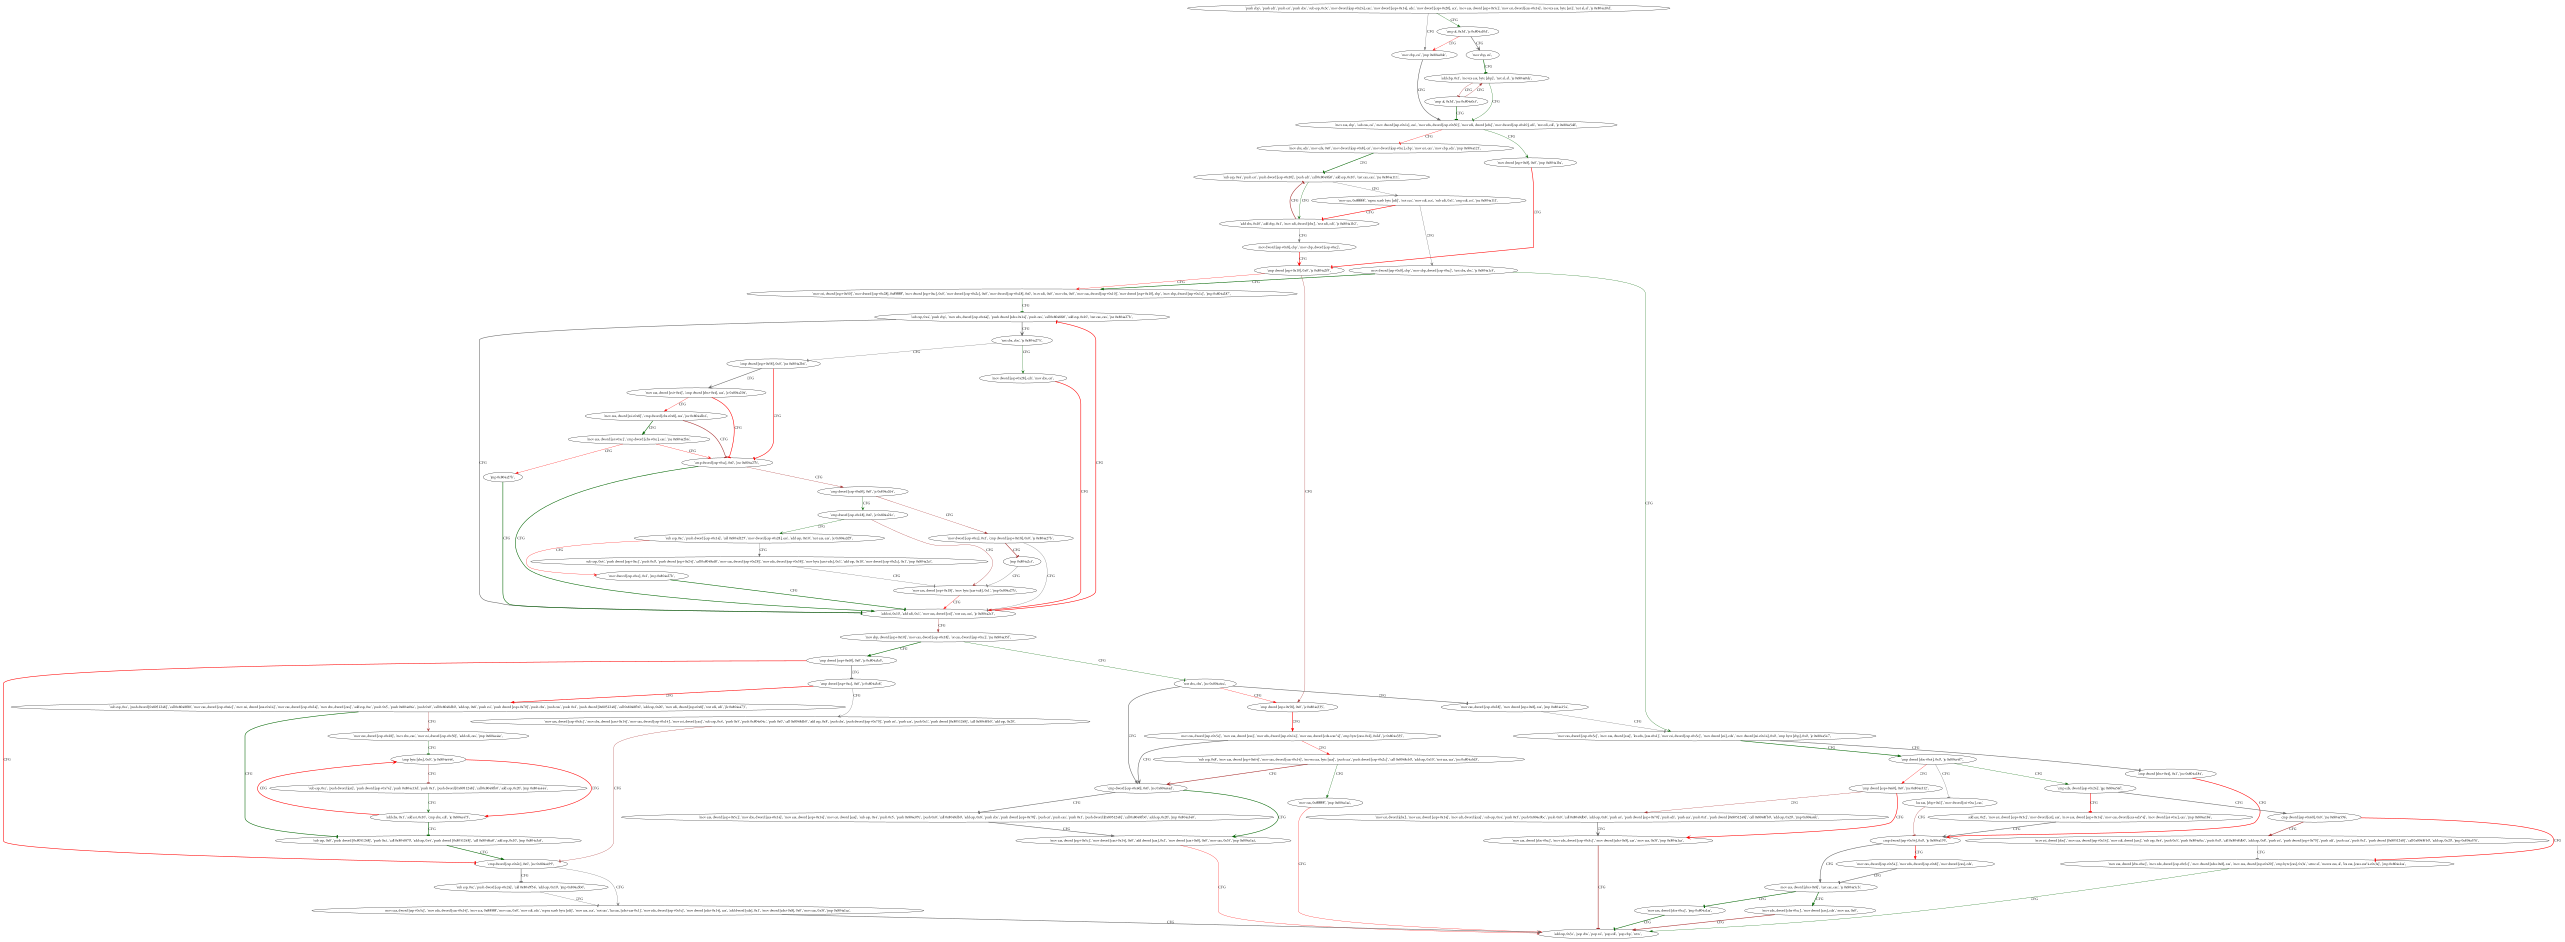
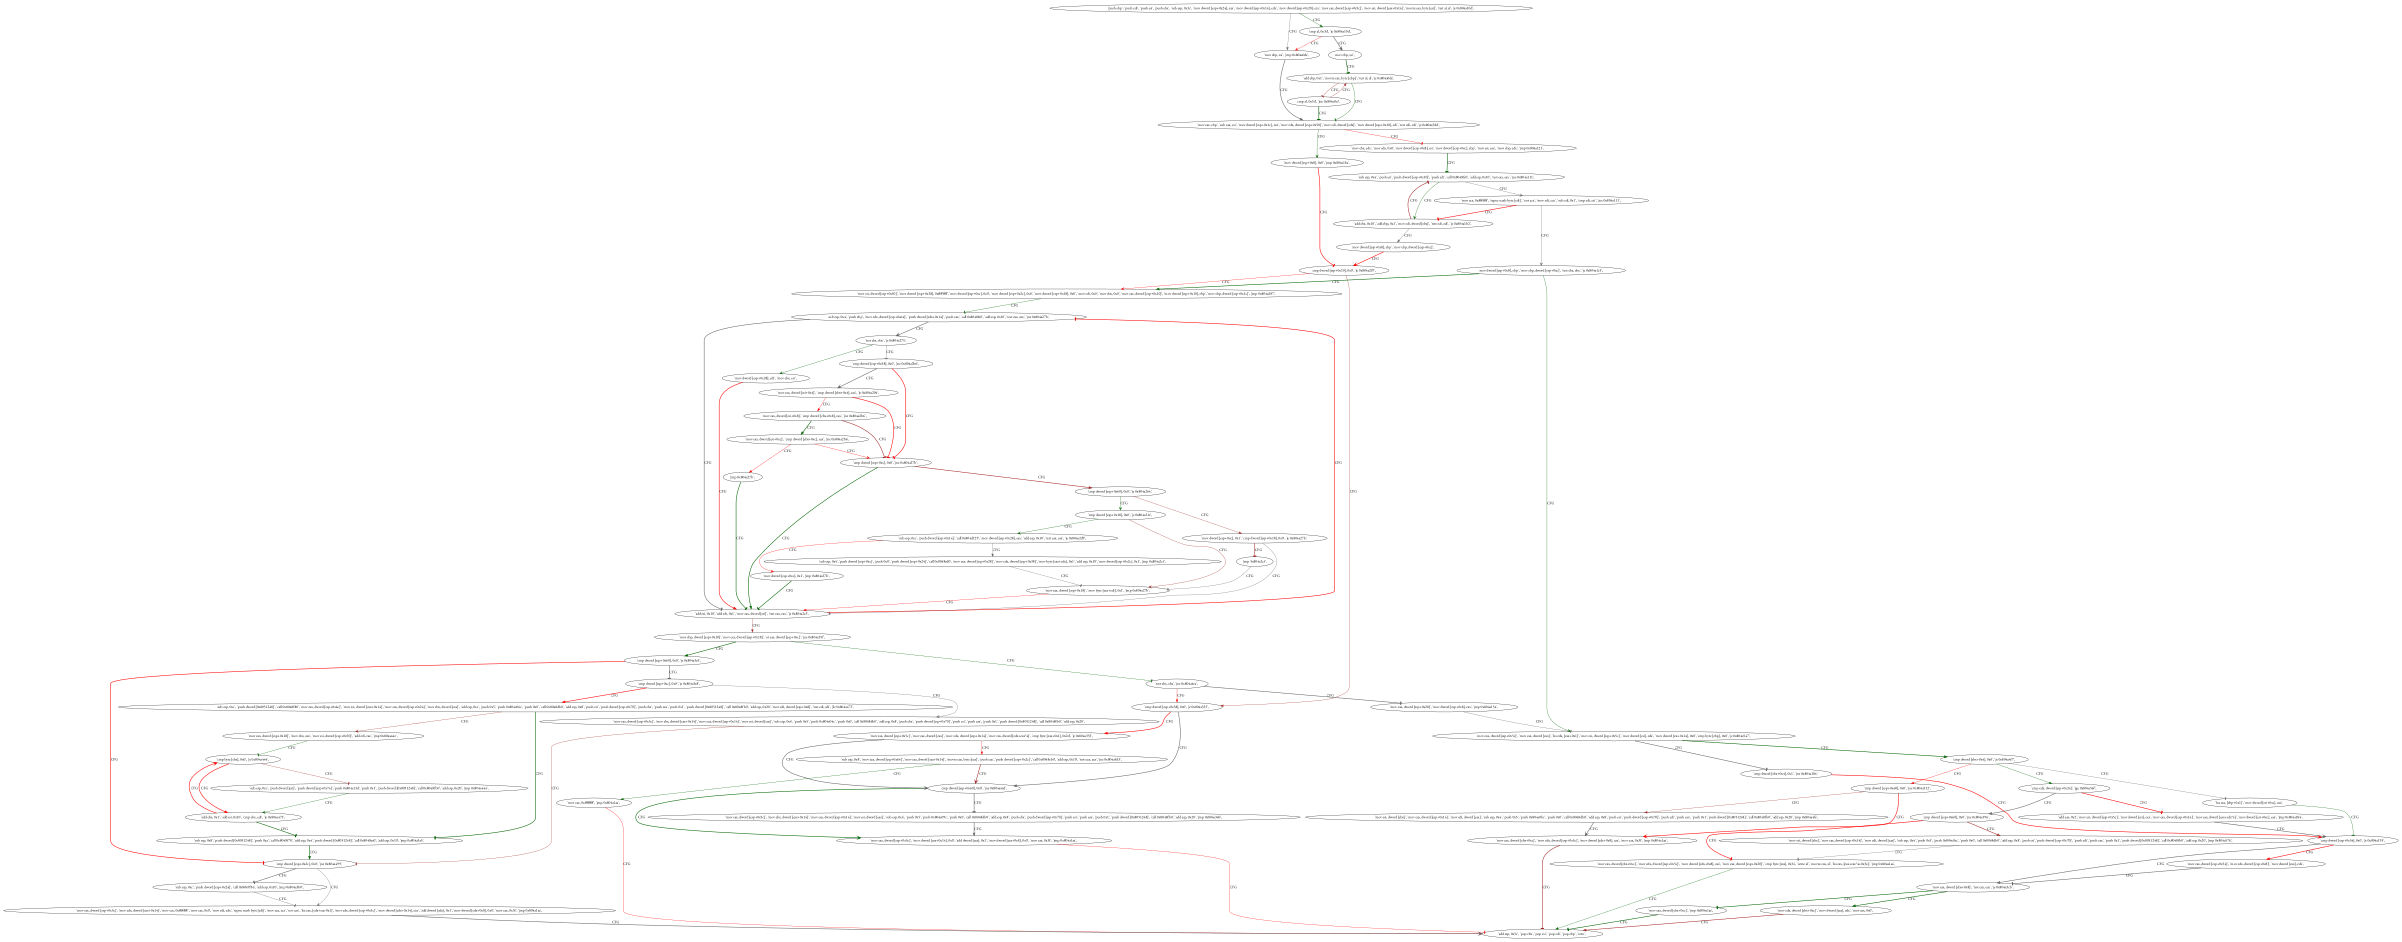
edge "'cmp dword [esp+0xc], 0x0', 'jne 0x804a27b'," -> "'cmp dword [esp+0x60], 0x0', 'je 0x804a264',": style solid -> bold
node "'jmp 0x804a2cf',": label "'jmp 0x804a2cf'," -> "'jmp 5x804a2cf',"
edge "'test ebx, ebx', 'jne 0x804a4ea'," -> "'cmp dword [esp+0x60], 0x0', 'jne 0x804a4ad',": now "'cmp dword [esp+0x58], 0x0', 'je 0x804a335'," -> "'cmp dword [esp+0x60], 0x0', 'jne 0x804a4ad',"
edge "'lea eax, [ebp+0x1]', 'mov dword [esi+0xc], eax'," -> "'cmp dword [esp+0x54], 0x0', 'je 0x804a195',": color brown -> darkgreen
